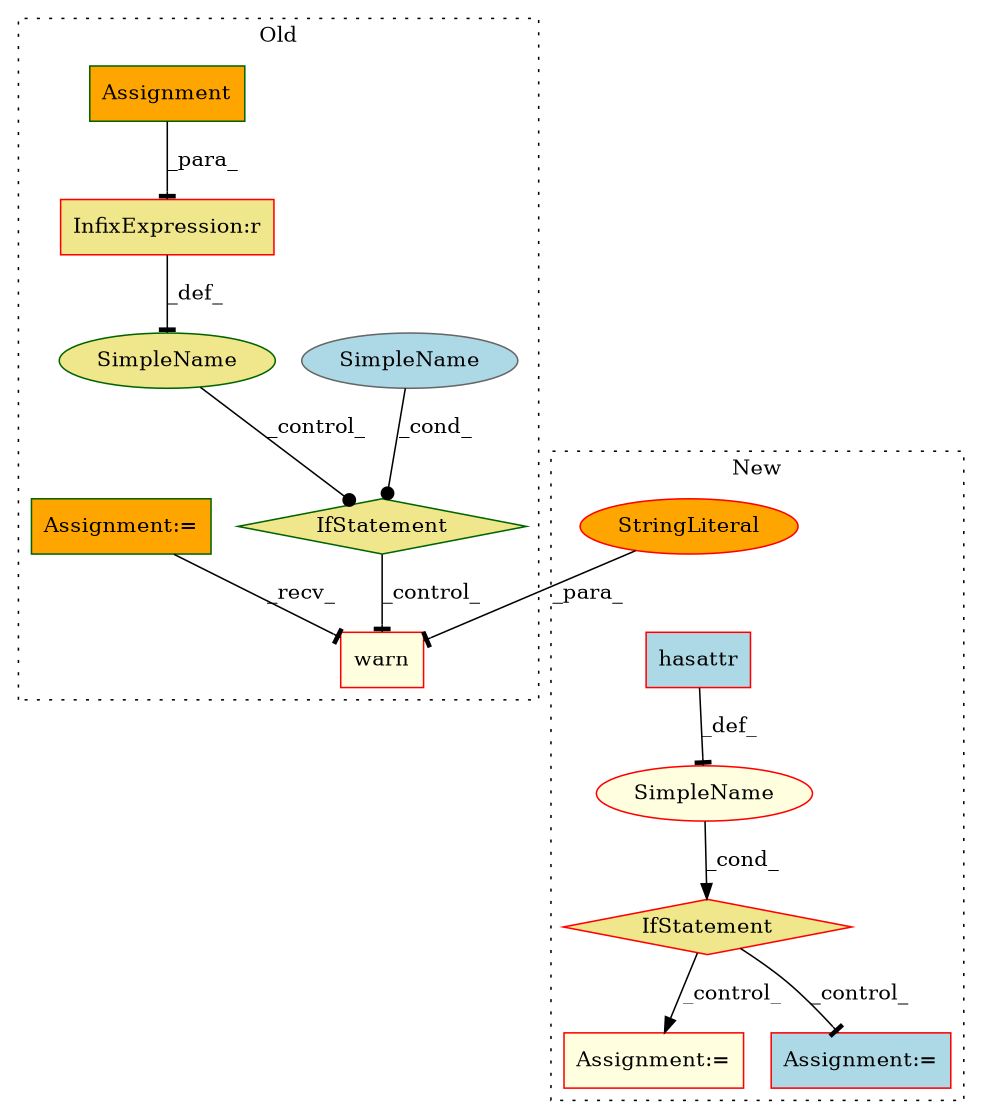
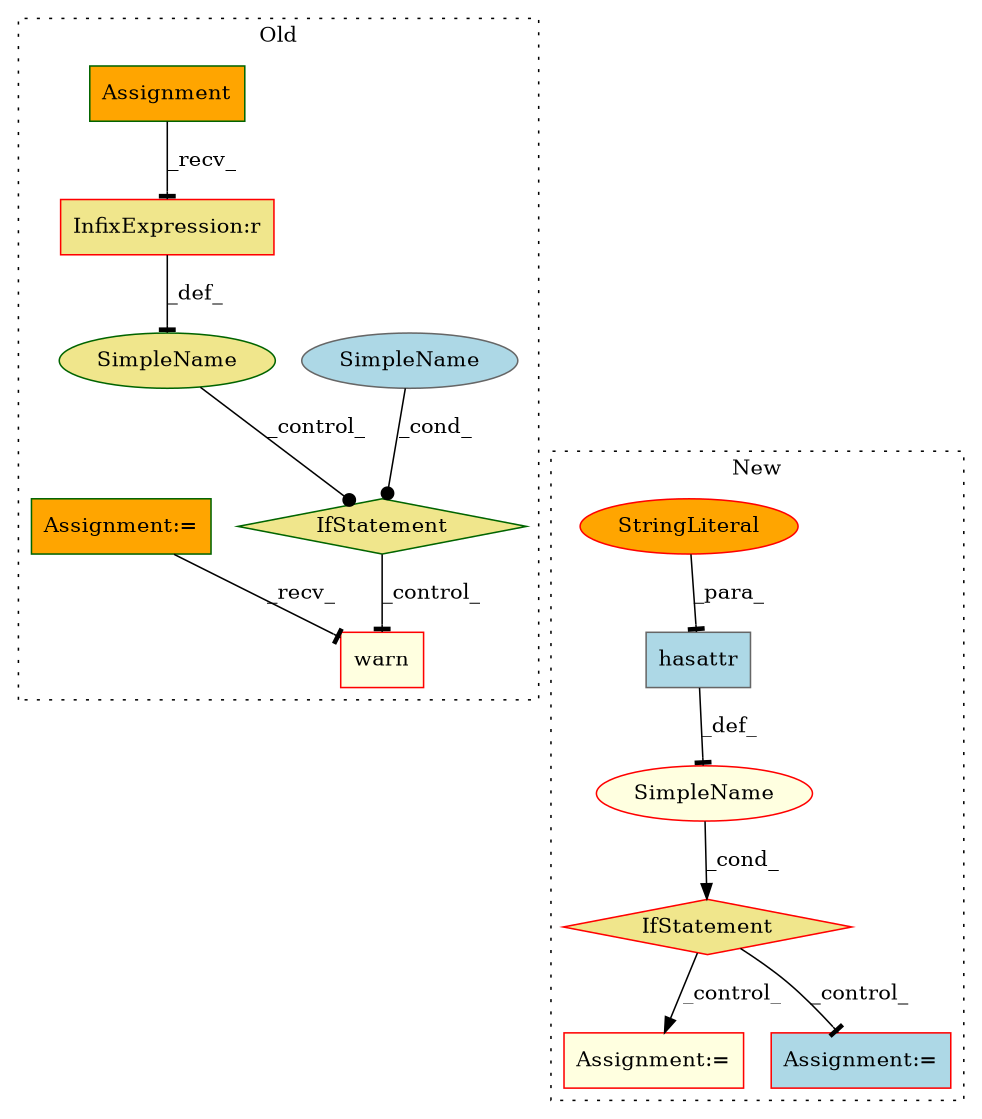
edge "Assignment" -> "InfixExpression:r": label "_para_" -> "_recv_"
edge "StringLiteral" -> "warn": now "StringLiteral" -> "hasattr"
node "hasattr": color red -> gray40
